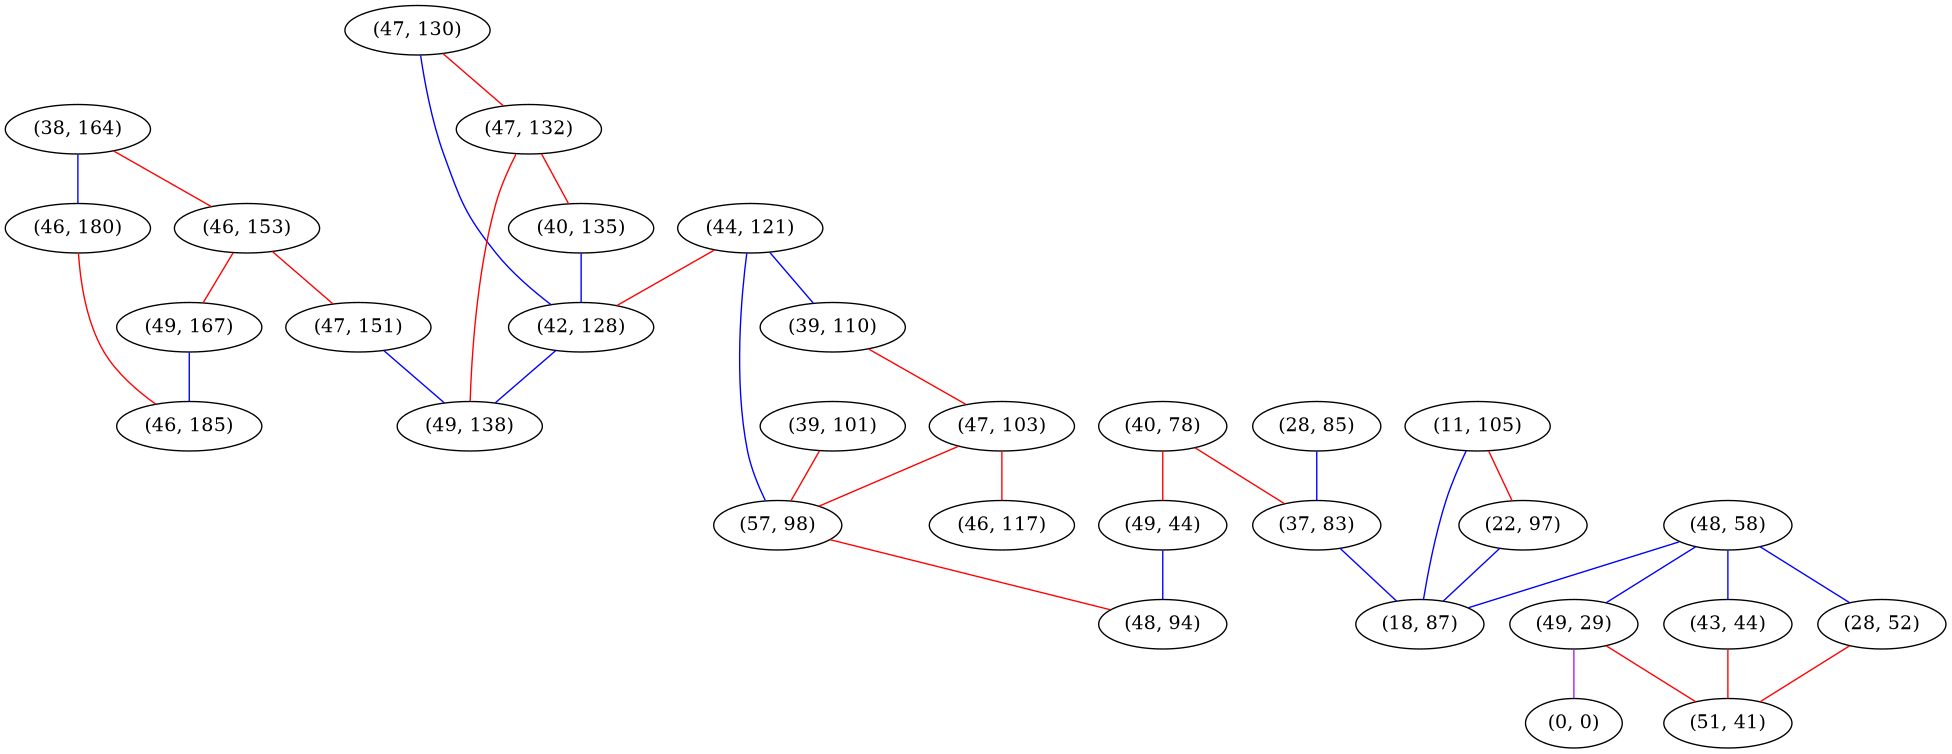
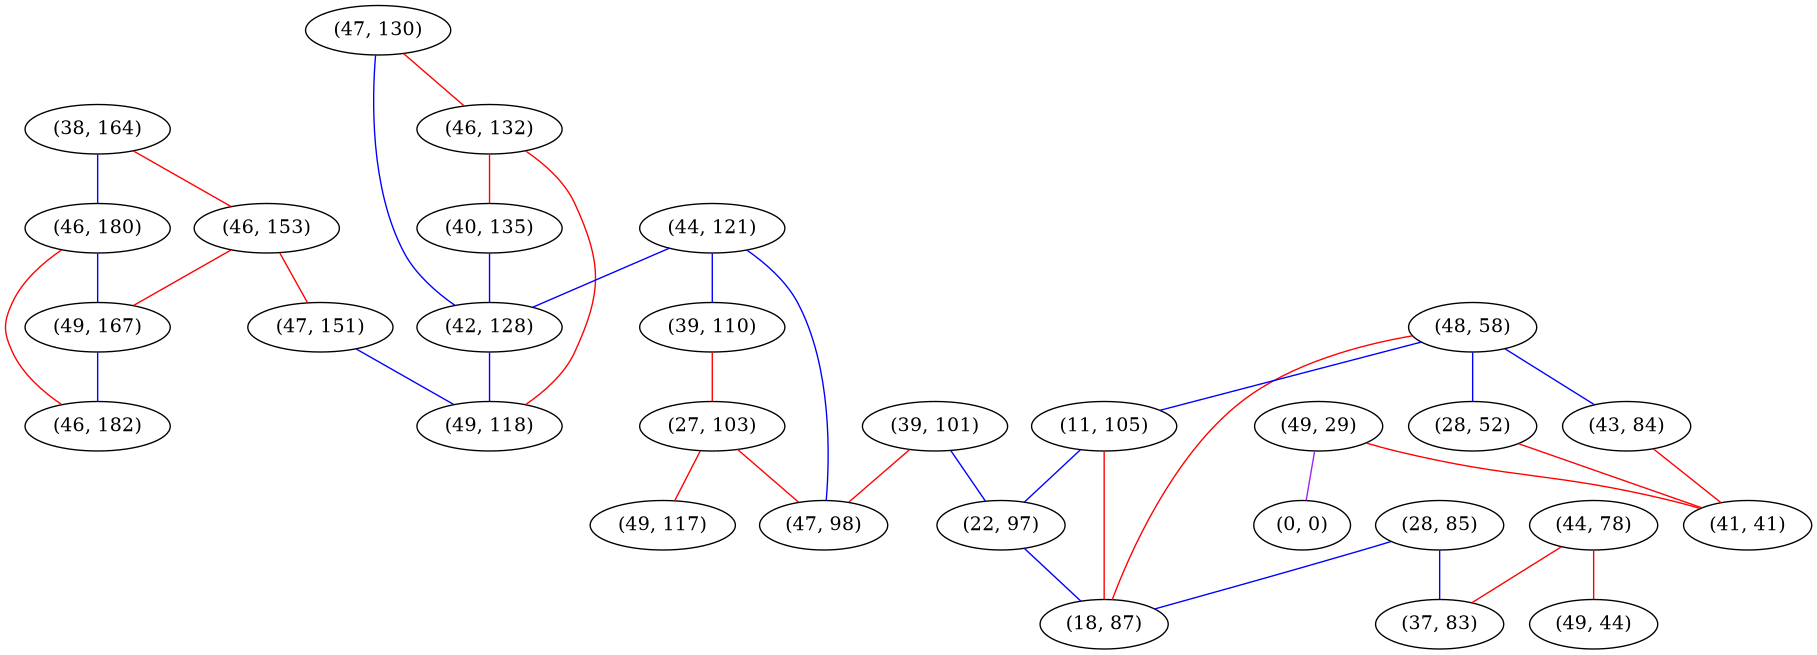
node "(47, 132)": label "(47, 132)" -> "(46, 132)"
edge "(46, 180)" -- "(49, 167)": added
edge "(44, 121)" -- "(42, 128)": color red -> blue
node "(46, 185)": label "(46, 185)" -> "(46, 182)"
node "(49, 138)": label "(49, 138)" -> "(49, 118)"
node "(47, 103)": label "(47, 103)" -> "(27, 103)"
node "(40, 78)": label "(40, 78)" -> "(44, 78)"
edge "(39, 101)" -- "(22, 97)": added
edge "(11, 105)" -- "(22, 97)": color red -> blue
edge "(11, 105)" -- "(18, 87)": color blue -> red
node "(57, 98)": label "(57, 98)" -> "(47, 98)"
node "(46, 117)": label "(46, 117)" -> "(49, 117)"
edge "(37, 83)" -- "(18, 87)": now "(28, 85)" -- "(18, 87)"
edge "(48, 58)" -- "(18, 87)": color blue -> red
edge "(48, 58)" -- "(49, 29)": now "(48, 58)" -- "(11, 105)"
node "(48, 94)": removed
node "(43, 44)": label "(43, 44)" -> "(43, 84)"
node "(51, 41)": label "(51, 41)" -> "(41, 41)"
